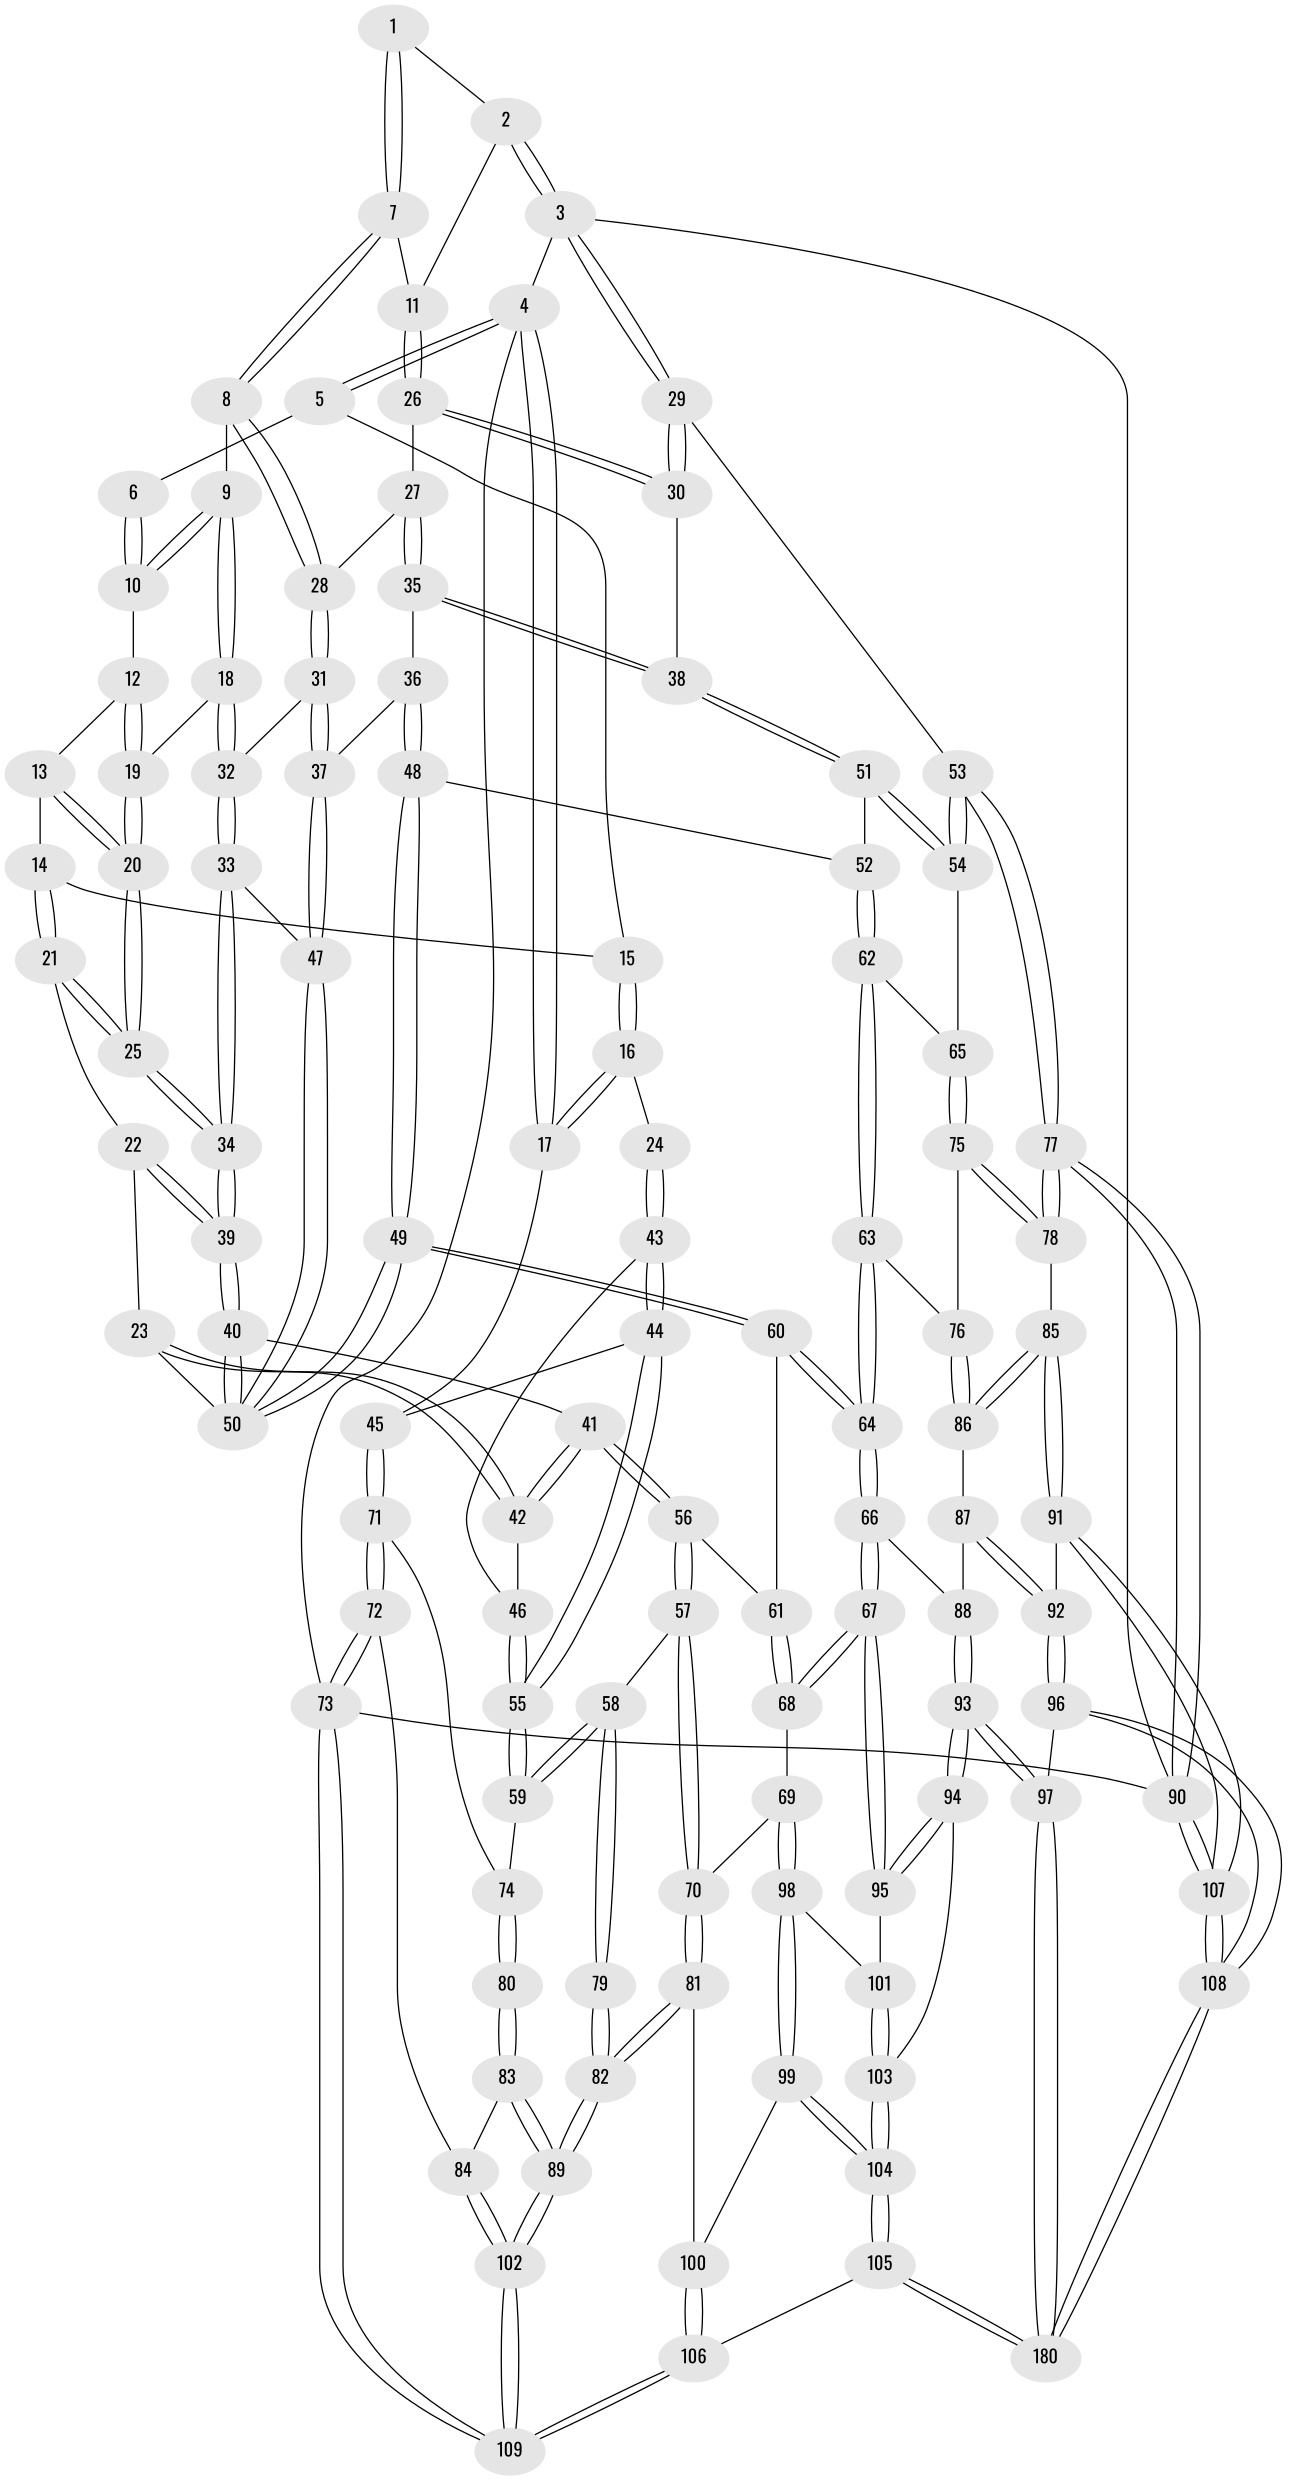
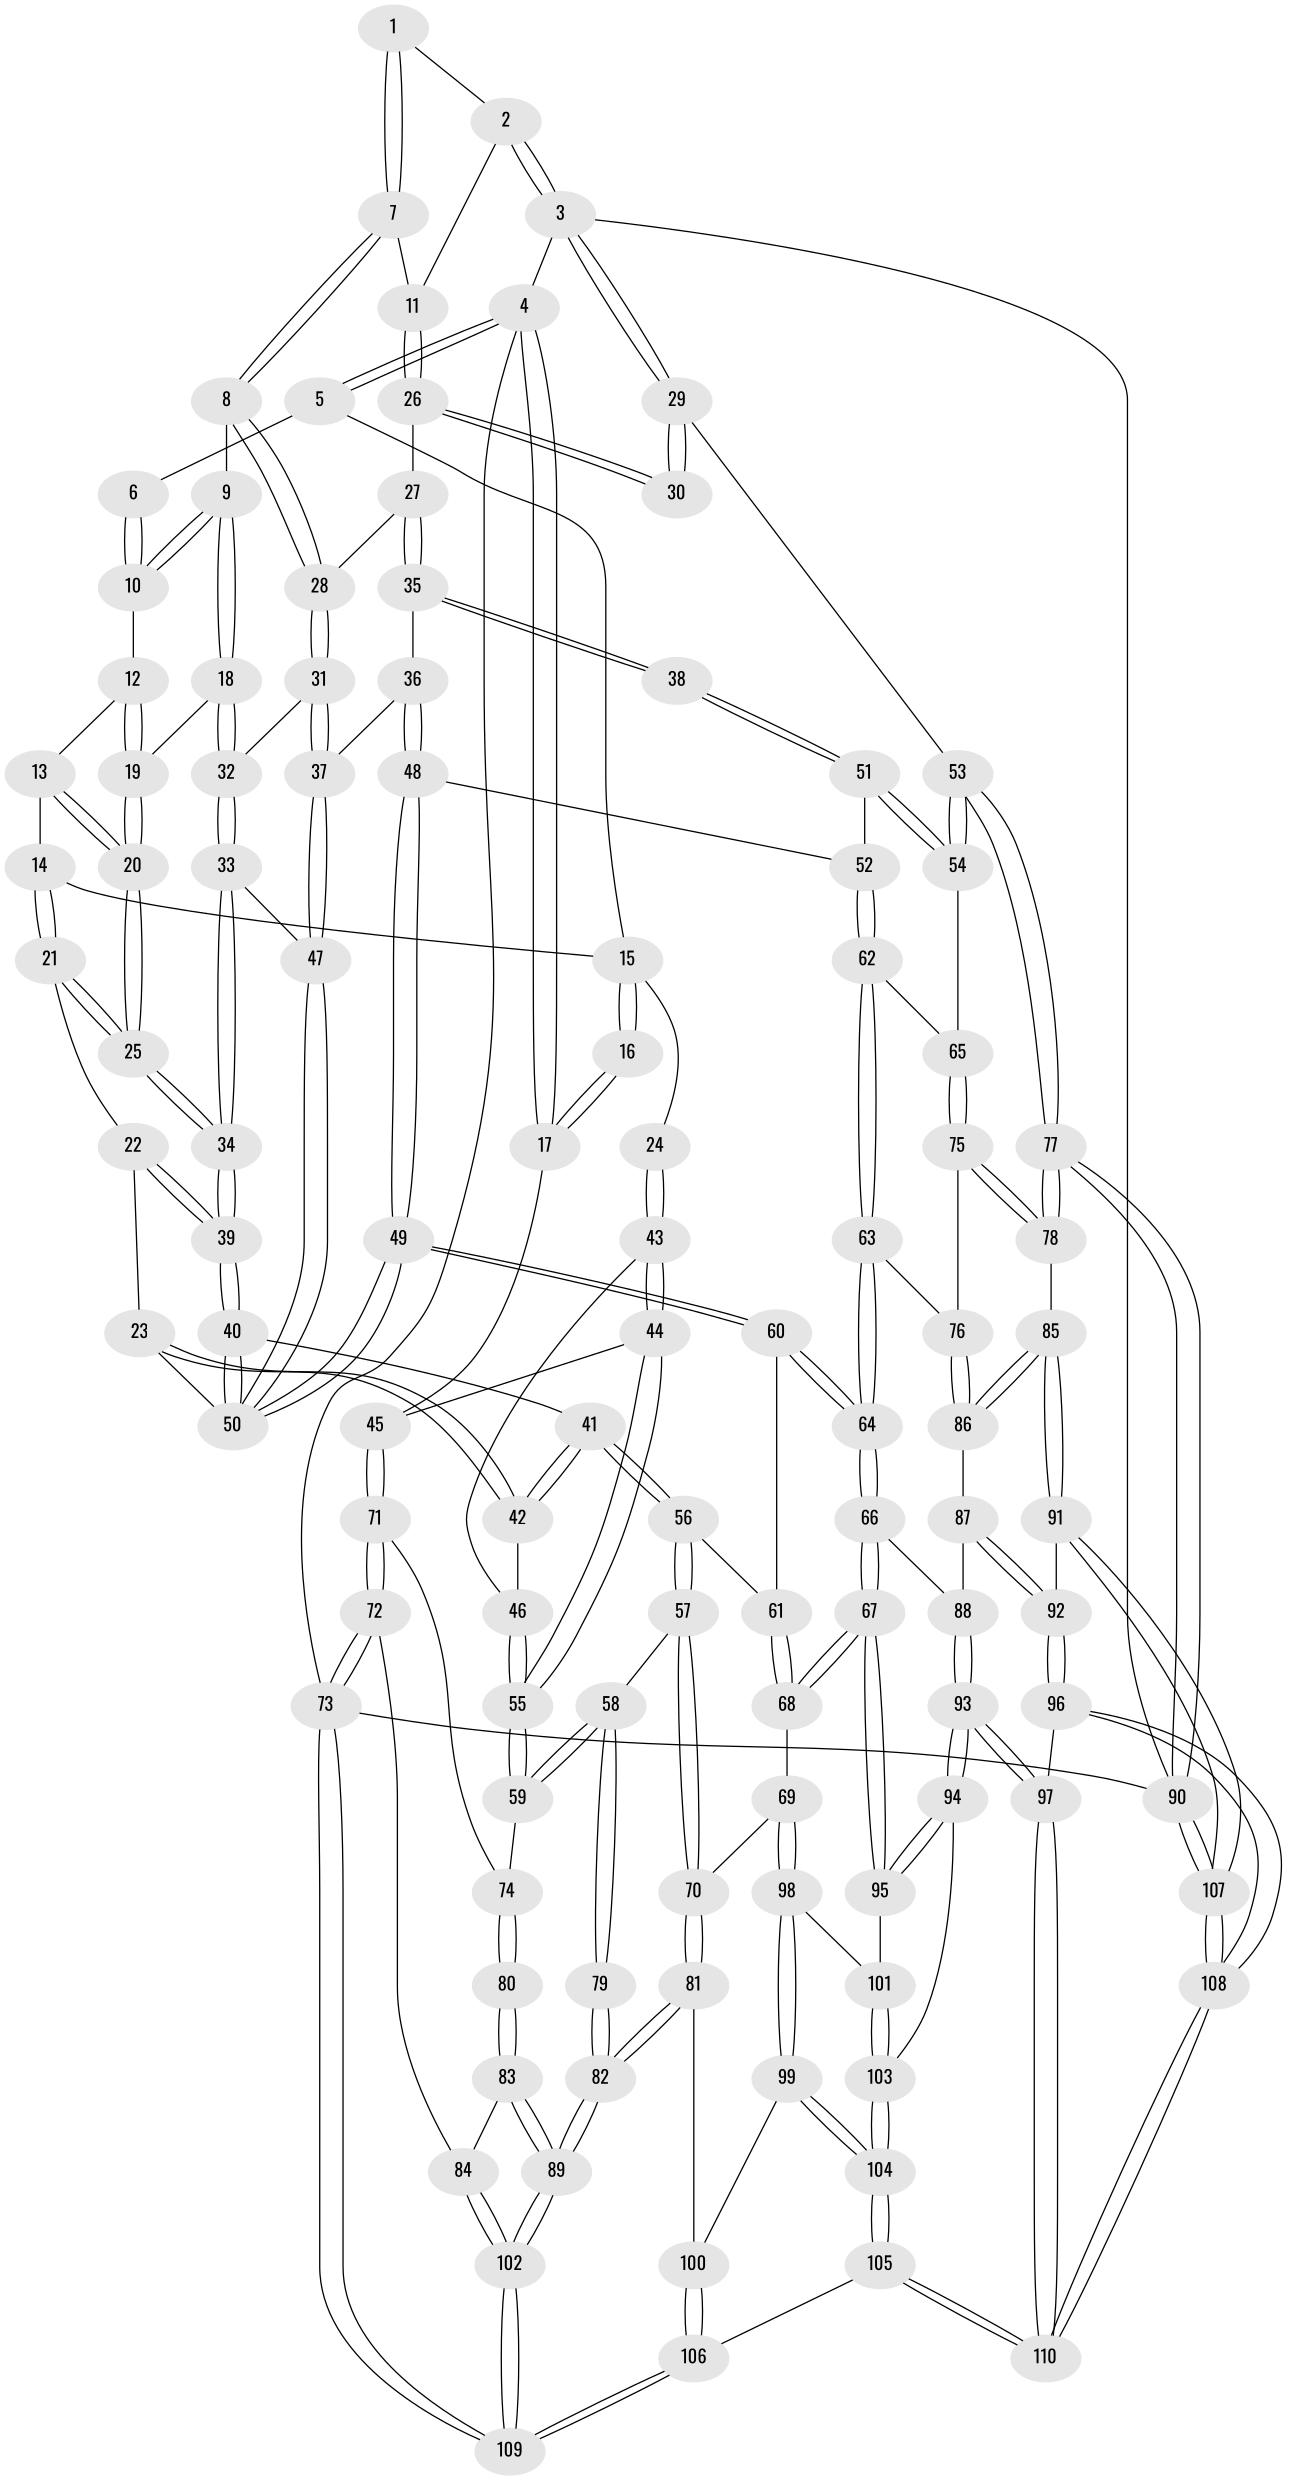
edge "30" -- "38": removed
edge "16" -- "24": now "15" -- "24"
node "180": label "180" -> "110"
